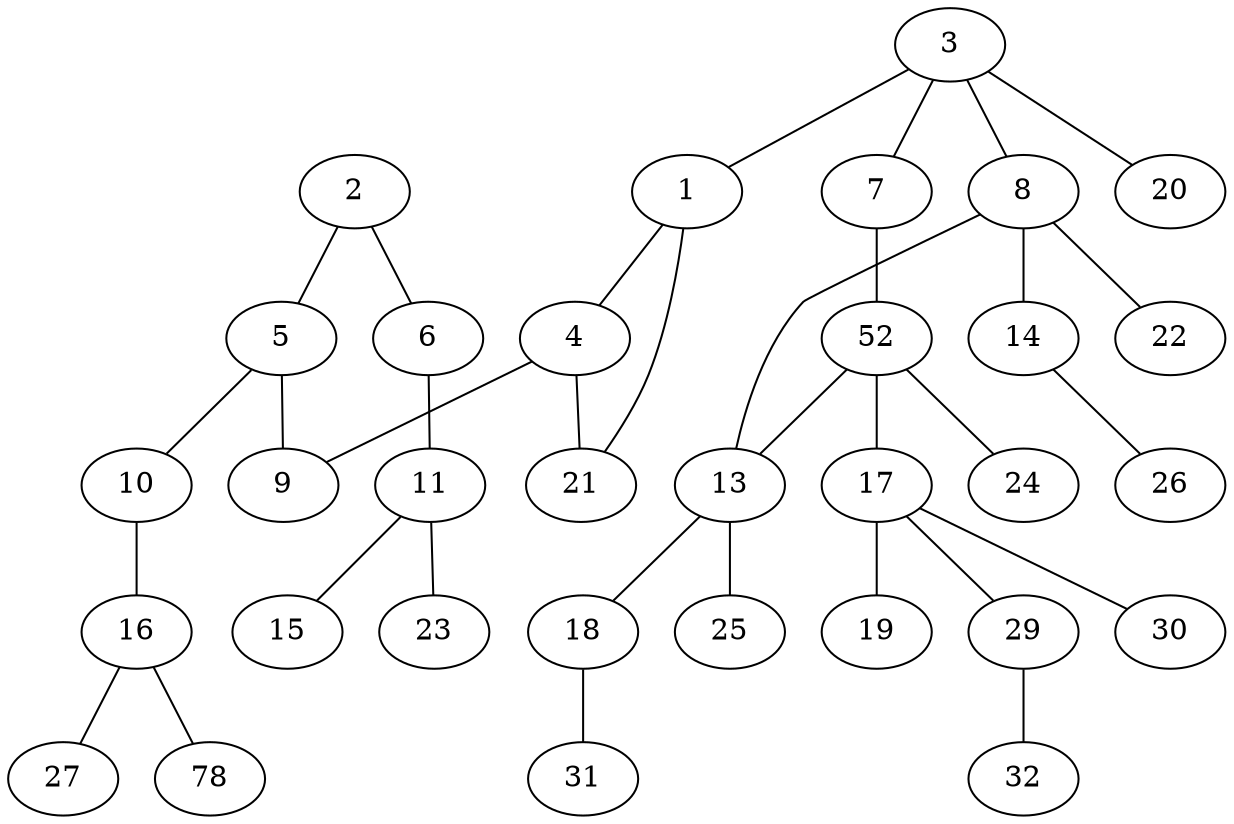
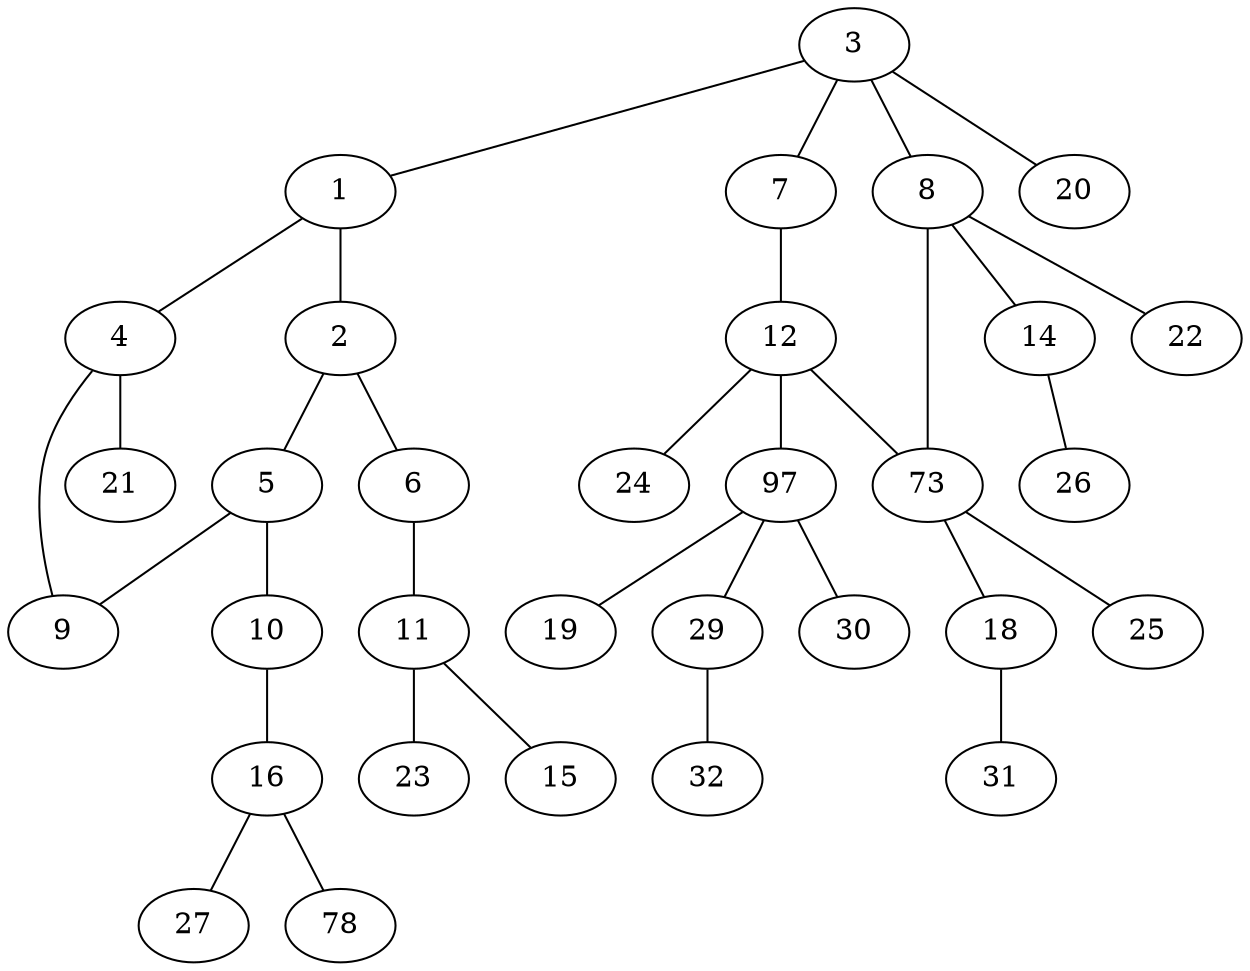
node "52": label "52" -> "12"
edge "1" -- "21": now "1" -- "2"
node "13": label "13" -> "73"
node "17": label "17" -> "97"
